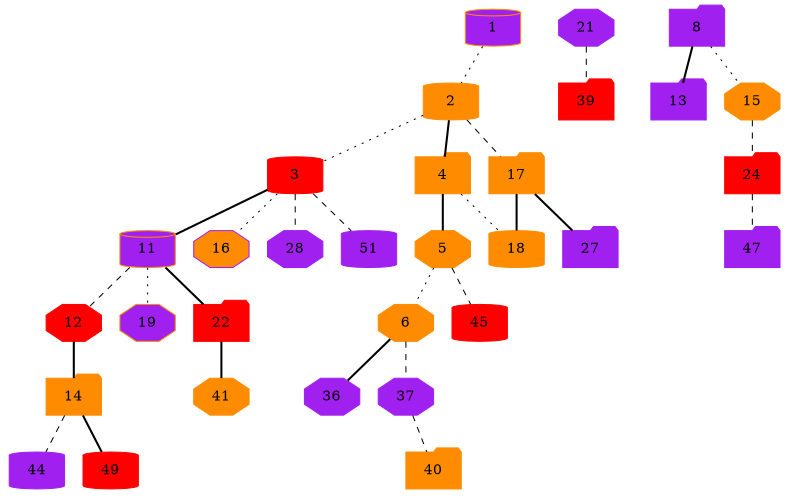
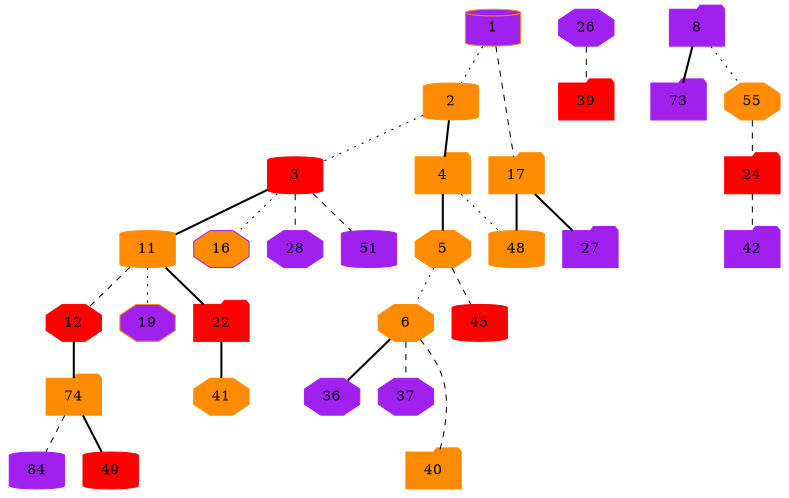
node "21": label "21" -> "26"
node "13": label "13" -> "73"
node "15": label "15" -> "55"
edge "2" -- "17": now "1" -- "17"
node "11": fillcolor purple -> darkorange
node "18": label "18" -> "48"
node "47": label "47" -> "42"
node "14": label "14" -> "74"
edge "37" -- "40": now "6" -- "40"
node "44": label "44" -> "84"
